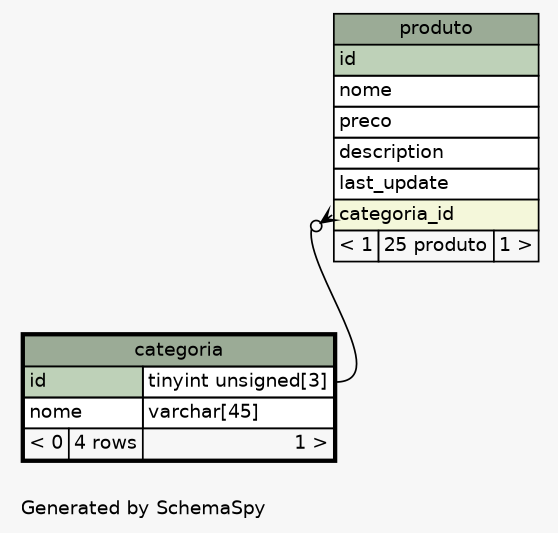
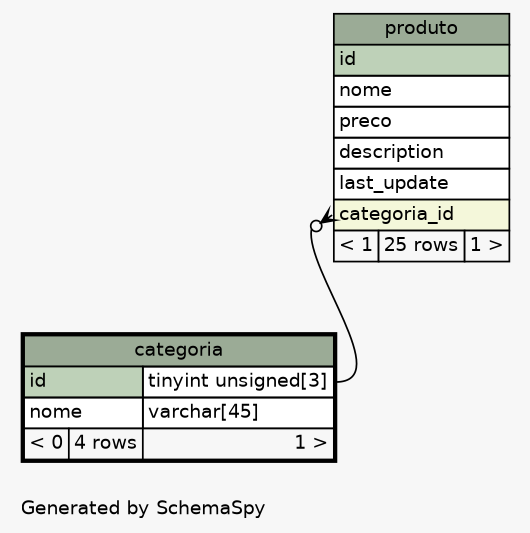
node "produto": text "25 produto" -> "25 rows"
